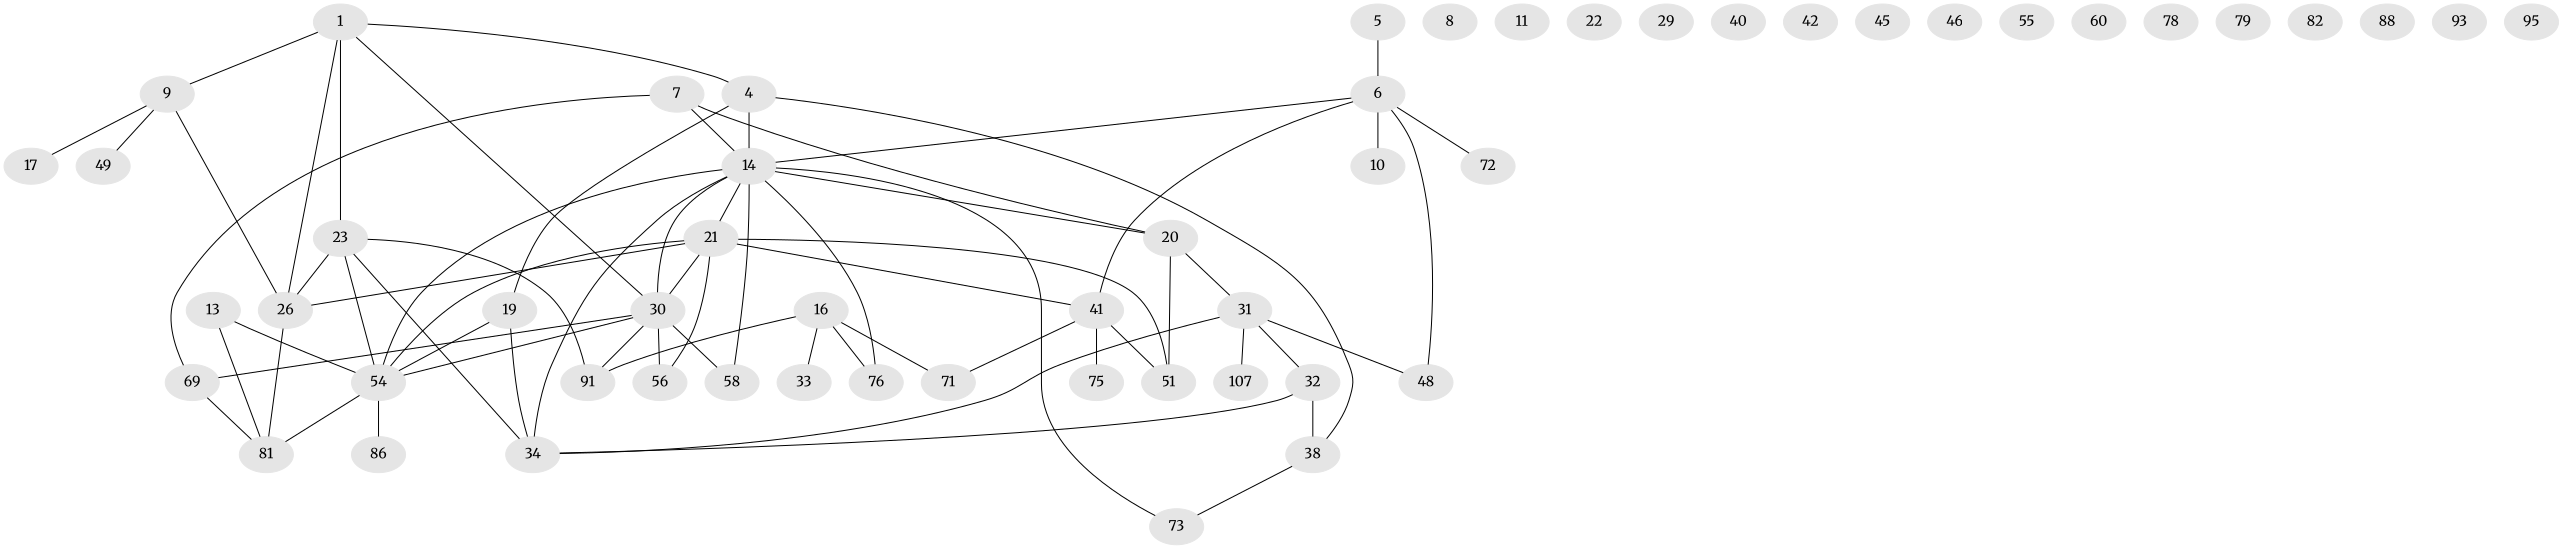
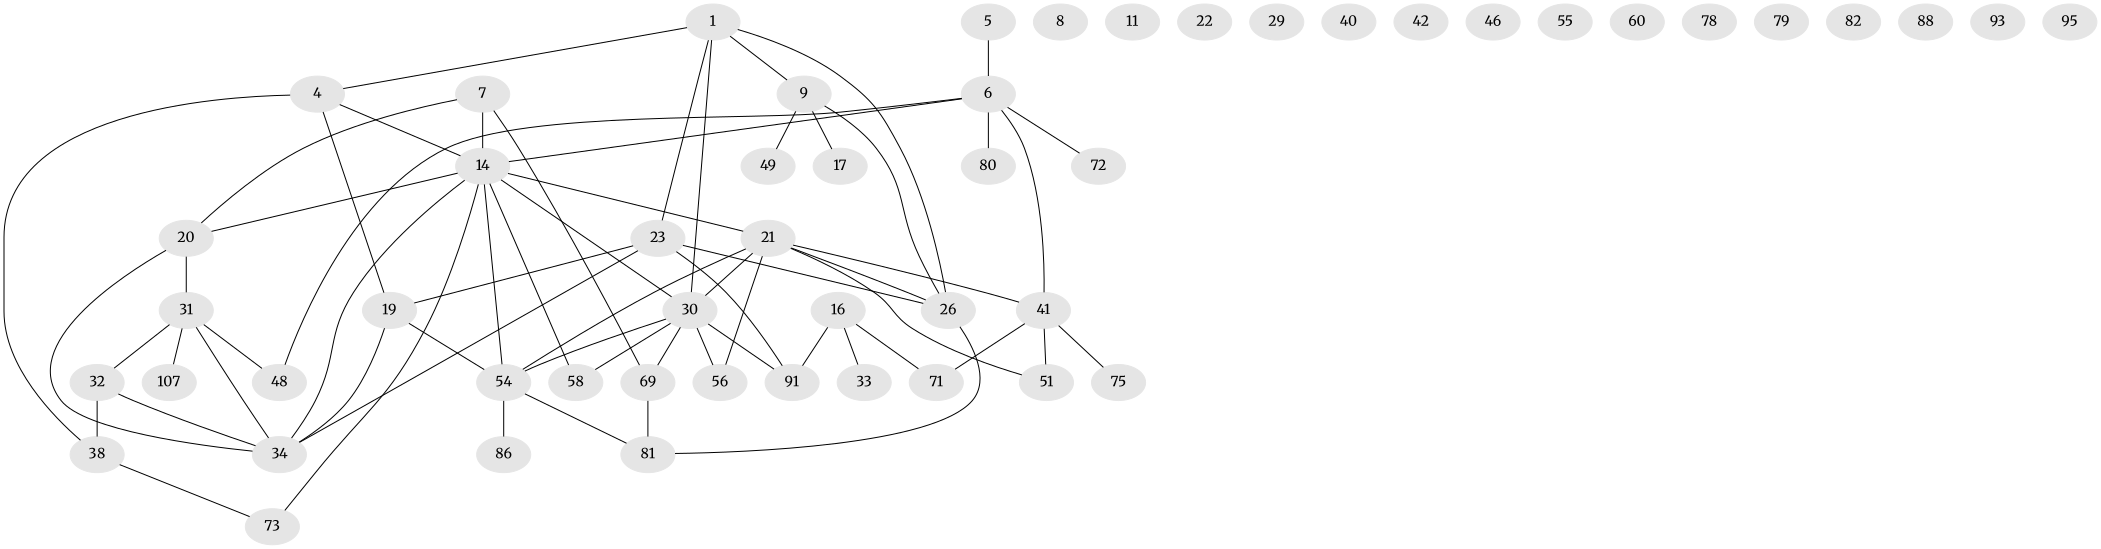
node "45": removed
node "10": label "10" -> "80"
node "13": removed
edge "23" -- "54": now "23" -- "19"
edge "20" -- "51": now "20" -- "34"
node "76": removed
